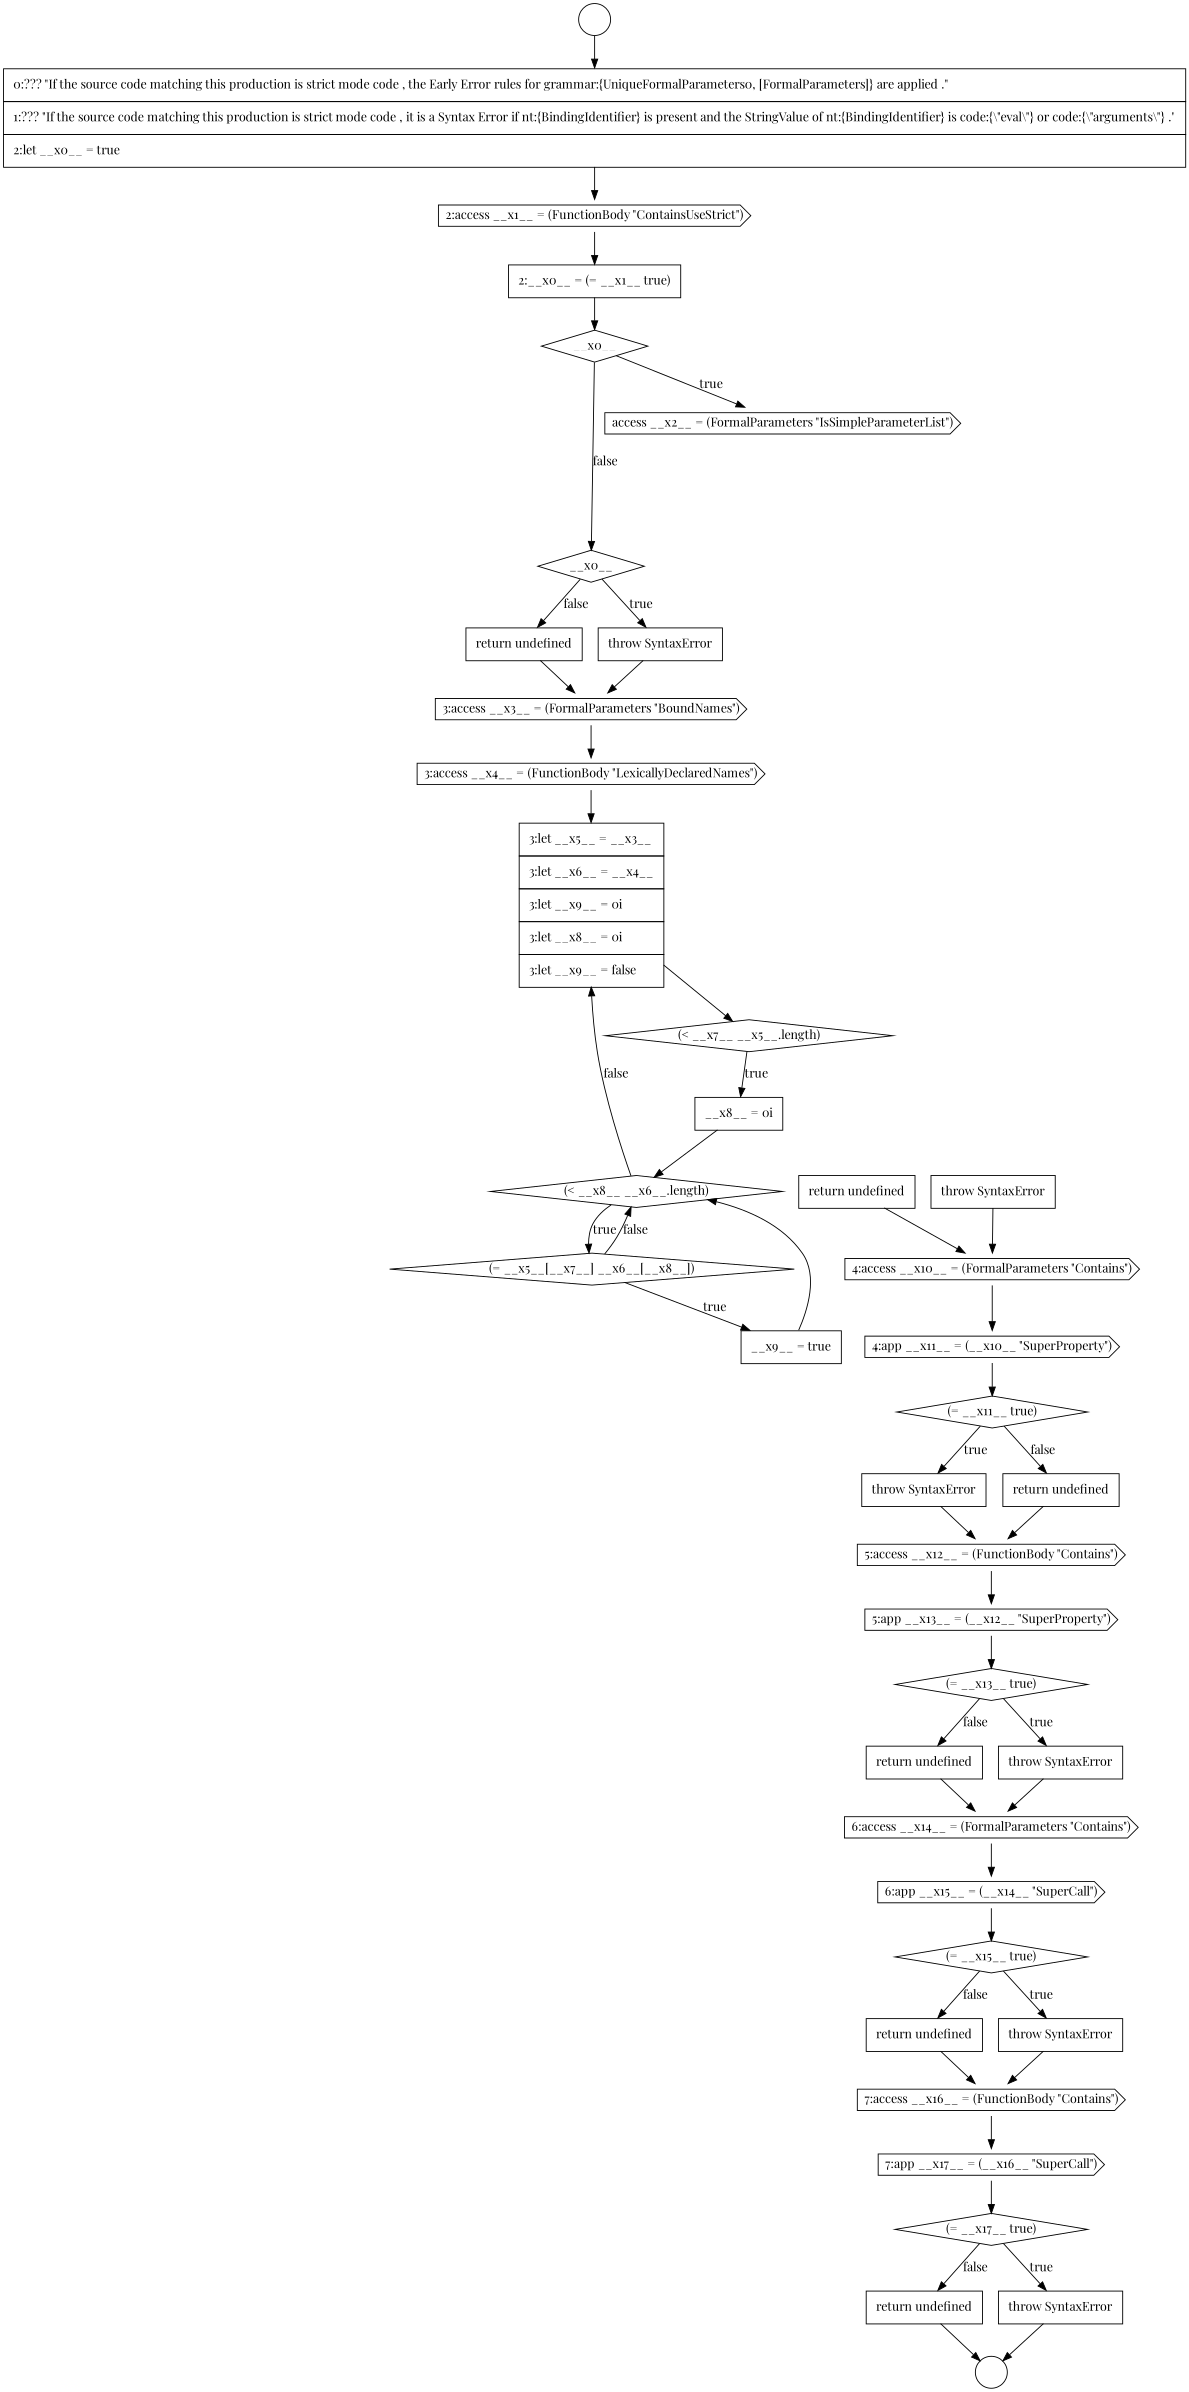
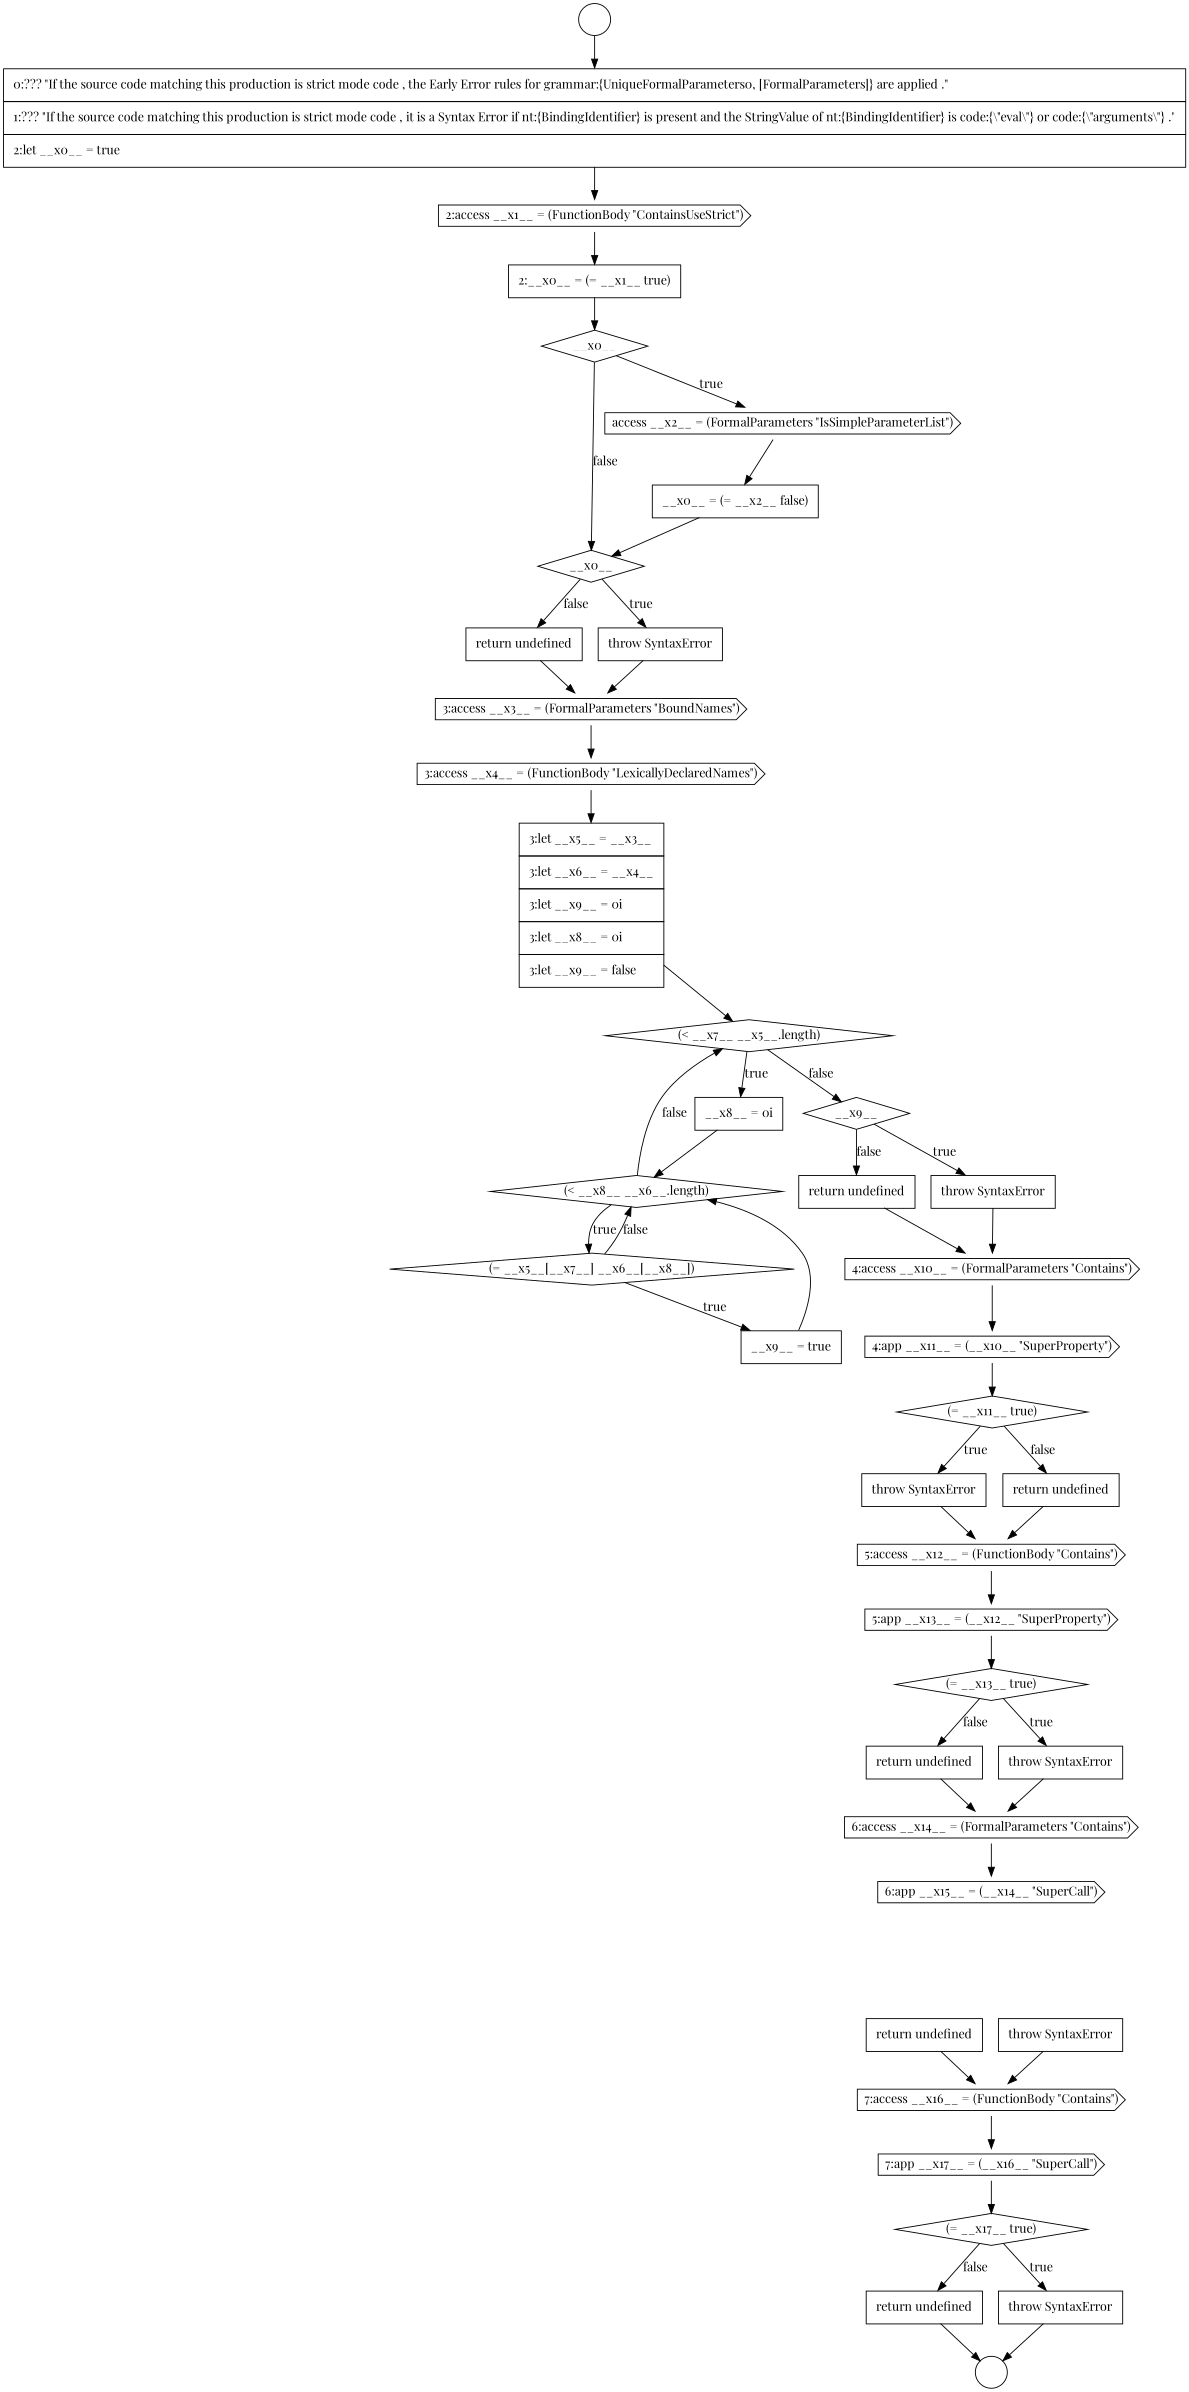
node "__x0__ = (= __x2__ false)": added
edge "(< __x8__ __x6__.length)" -> "3:let __x5__ = __x3__": now "(< __x8__ __x6__.length)" -> "(< __x7__ __x5__.length)"
node "__x9__": added
node "(= __x15__ true)": removed
